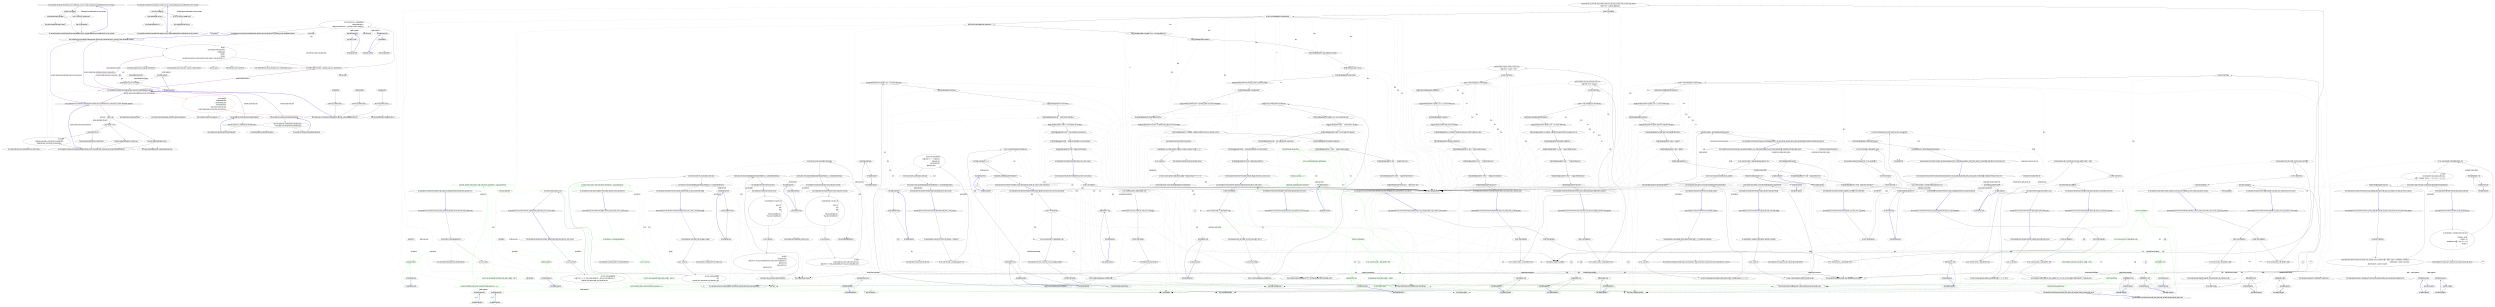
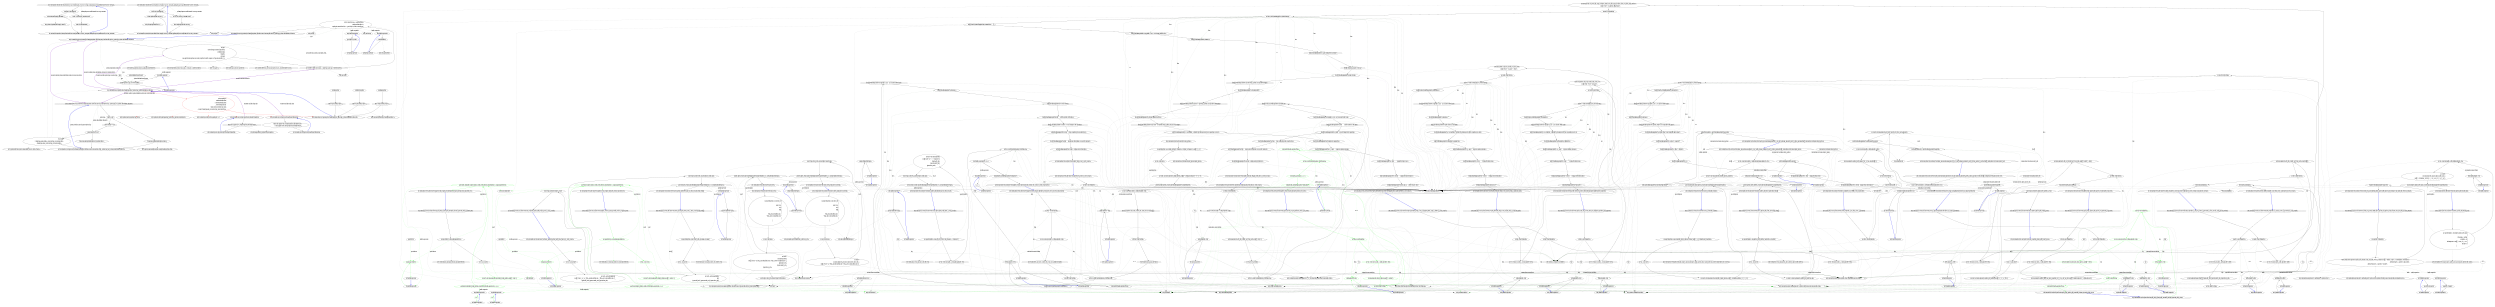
node "throw new ArgumentNullException(''conversionType'');": removed
